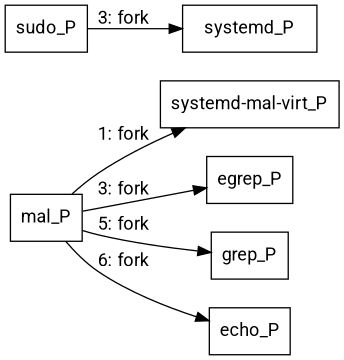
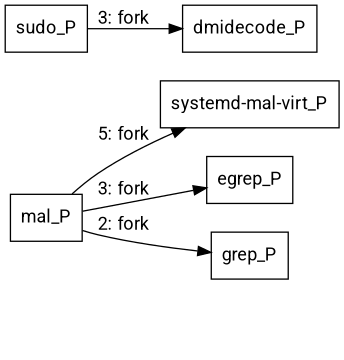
node "systemd_P": label "systemd_P" -> "dmidecode_P"
edge "mal_P" -> "systemd-mal-virt_P": label "1: fork" -> "5: fork"
edge "mal_P" -> "grep_P": label "5: fork" -> "2: fork"
node "echo_P": removed
